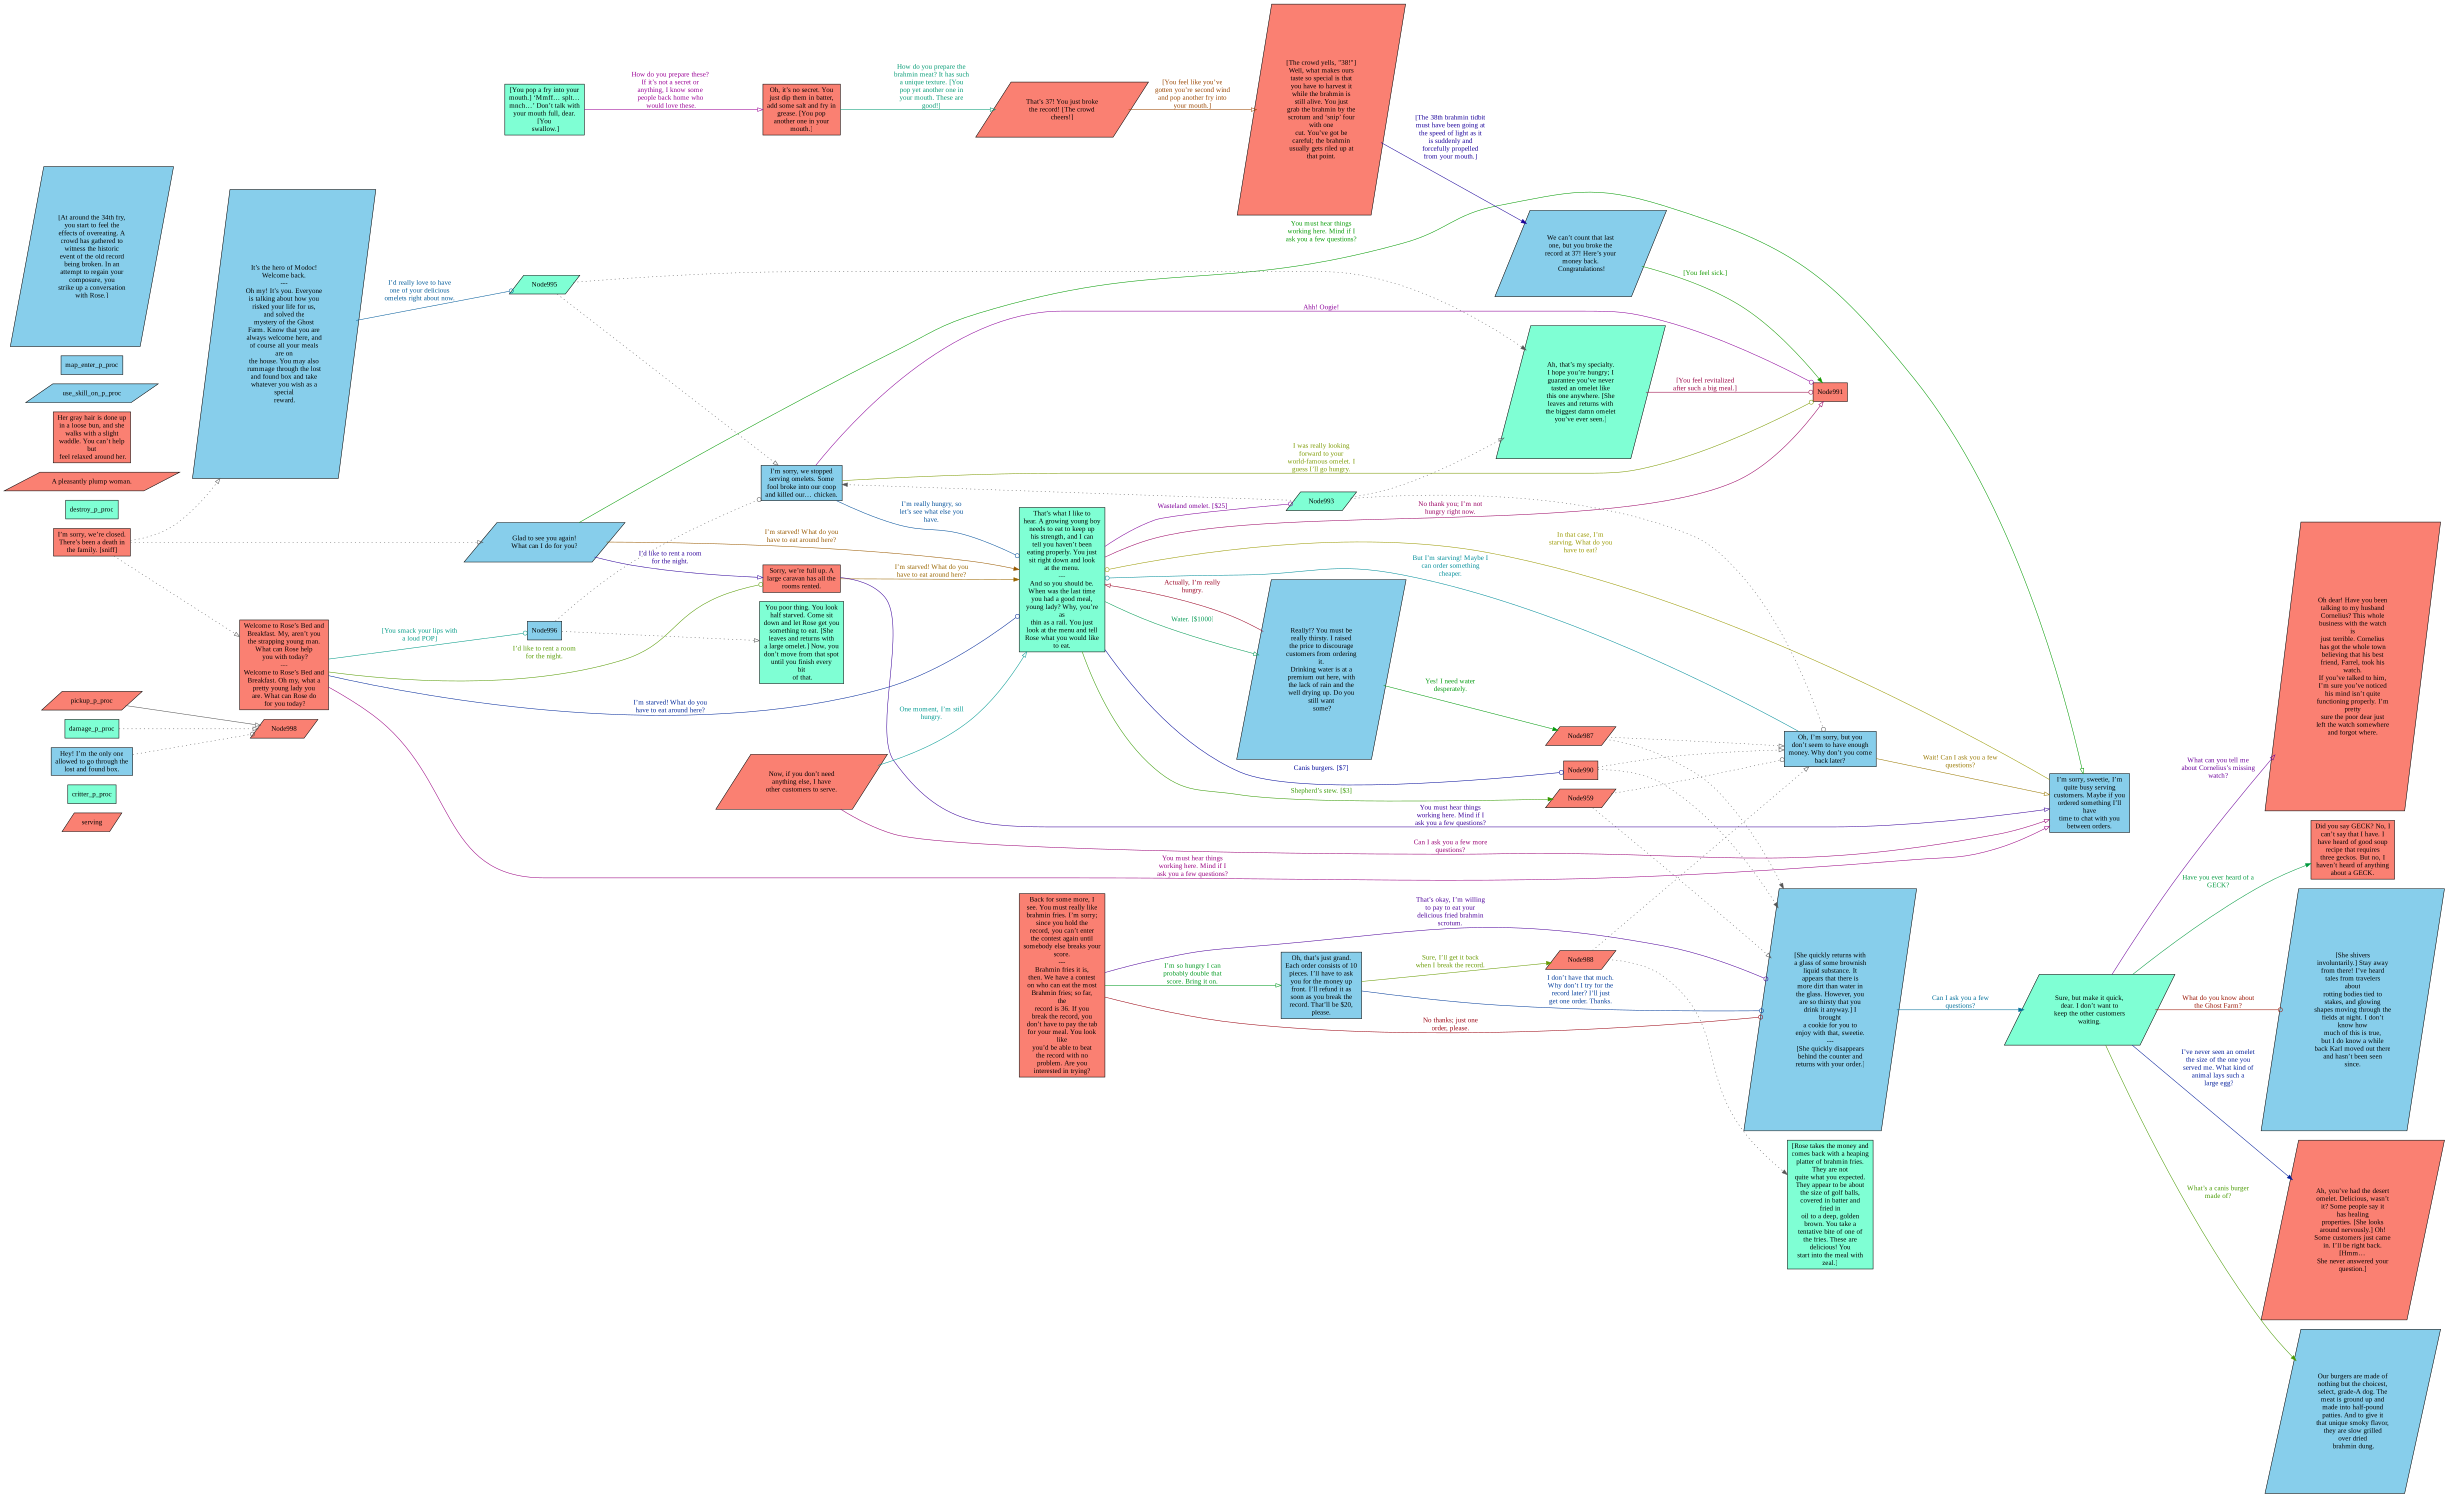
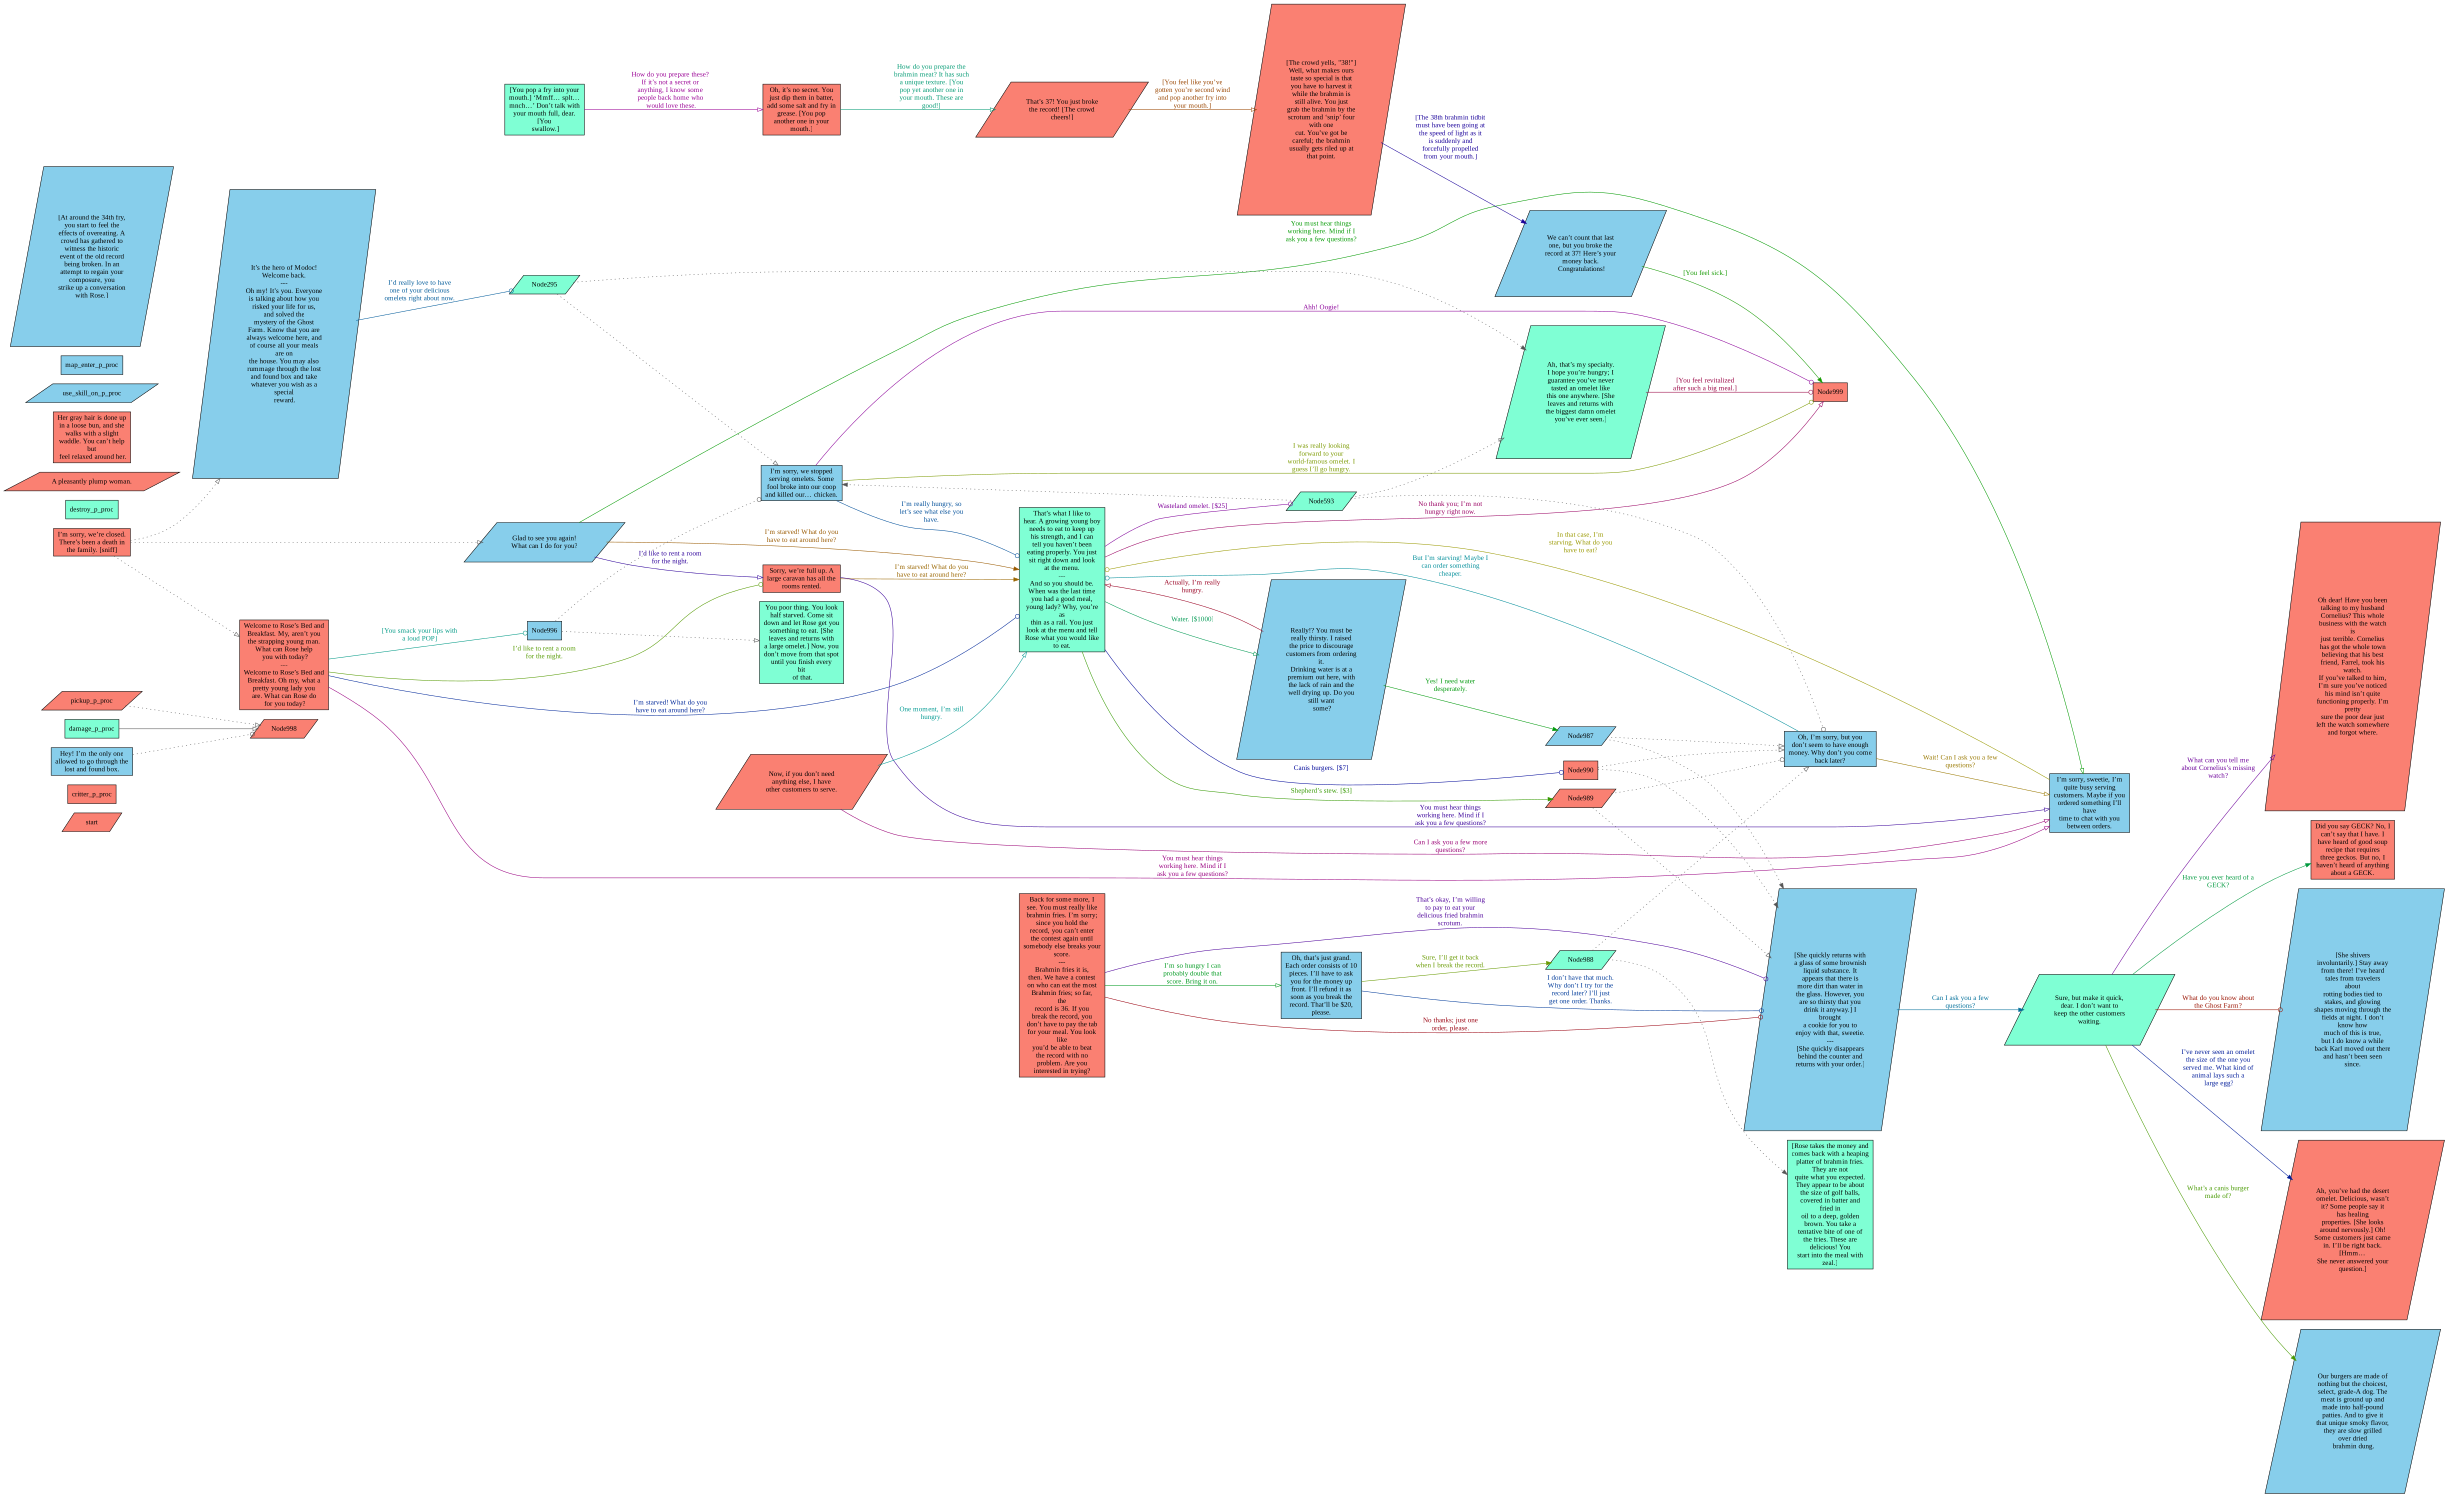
node "Node995": label "Node995" -> "Node295"
node "Node991": label "Node991" -> "Node999"
node "Node993": label "Node993" -> "Node593"
edge "pickup_p_proc" -> "Node998": style solid -> dotted
edge "damage_p_proc" -> "Node998": style dotted -> solid
node "Node987": fillcolor salmon -> skyblue
node "critter_p_proc": fillcolor aquamarine -> salmon
node "Node959": label "Node959" -> "Node989"
node "serving": label "serving" -> "start"
node "Node988": fillcolor salmon -> aquamarine
